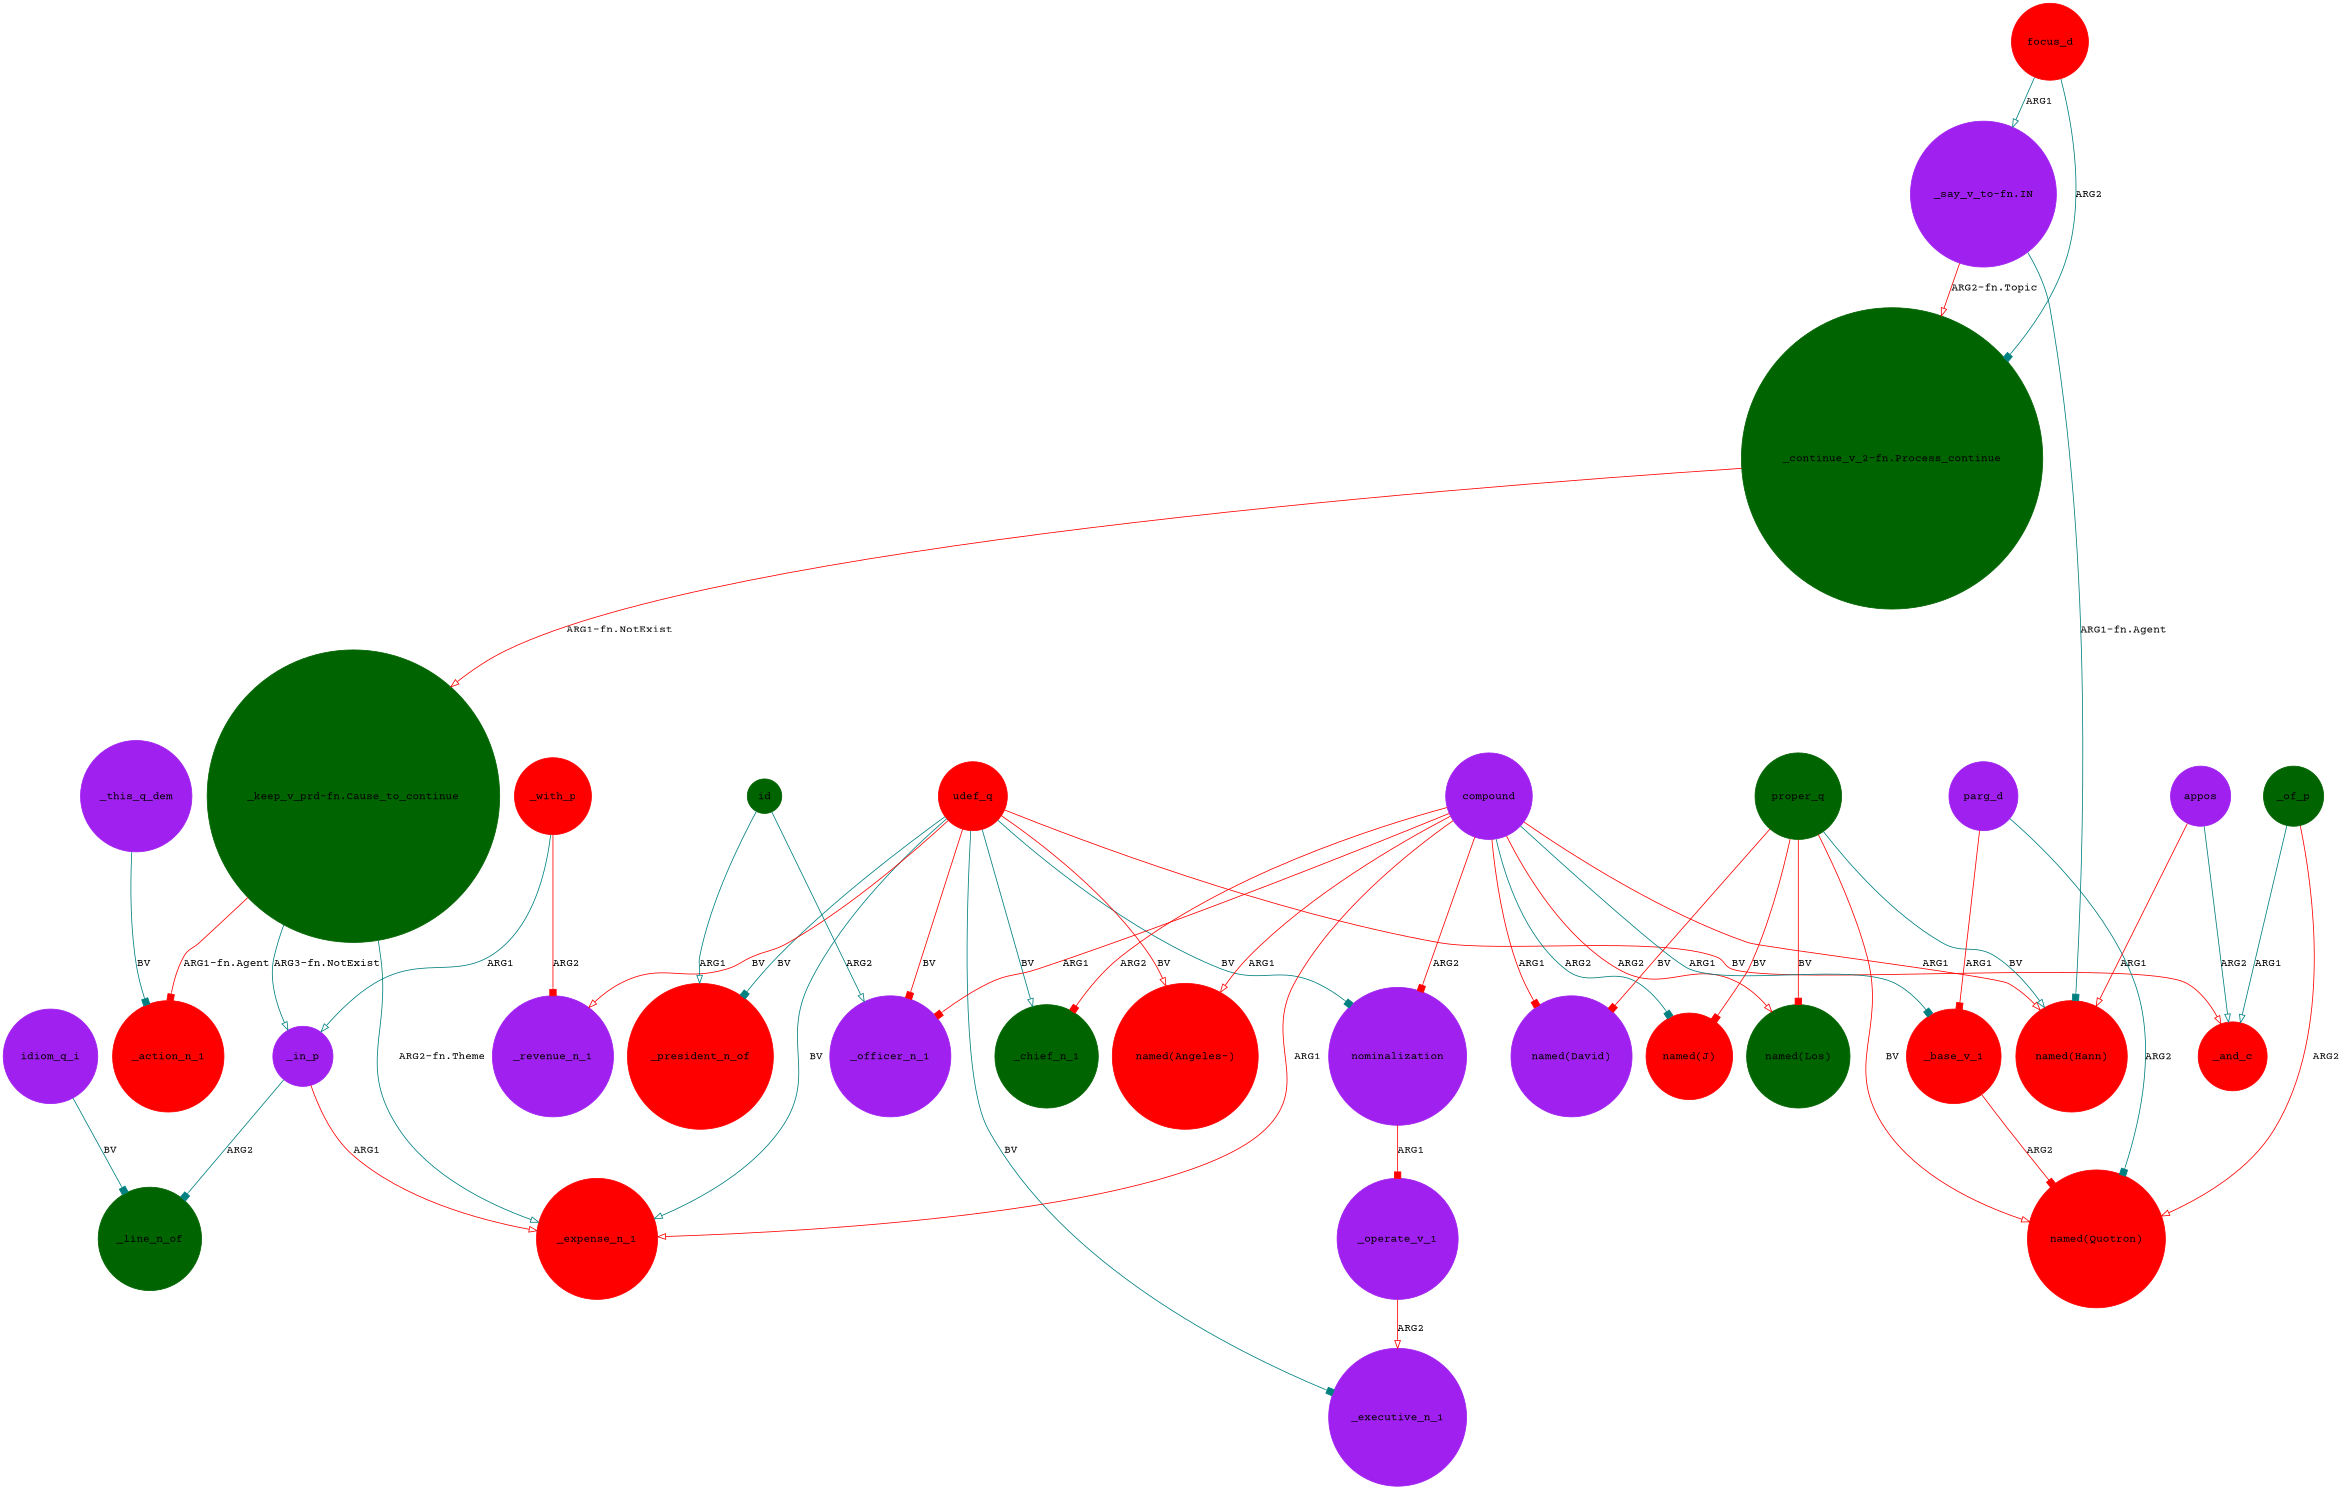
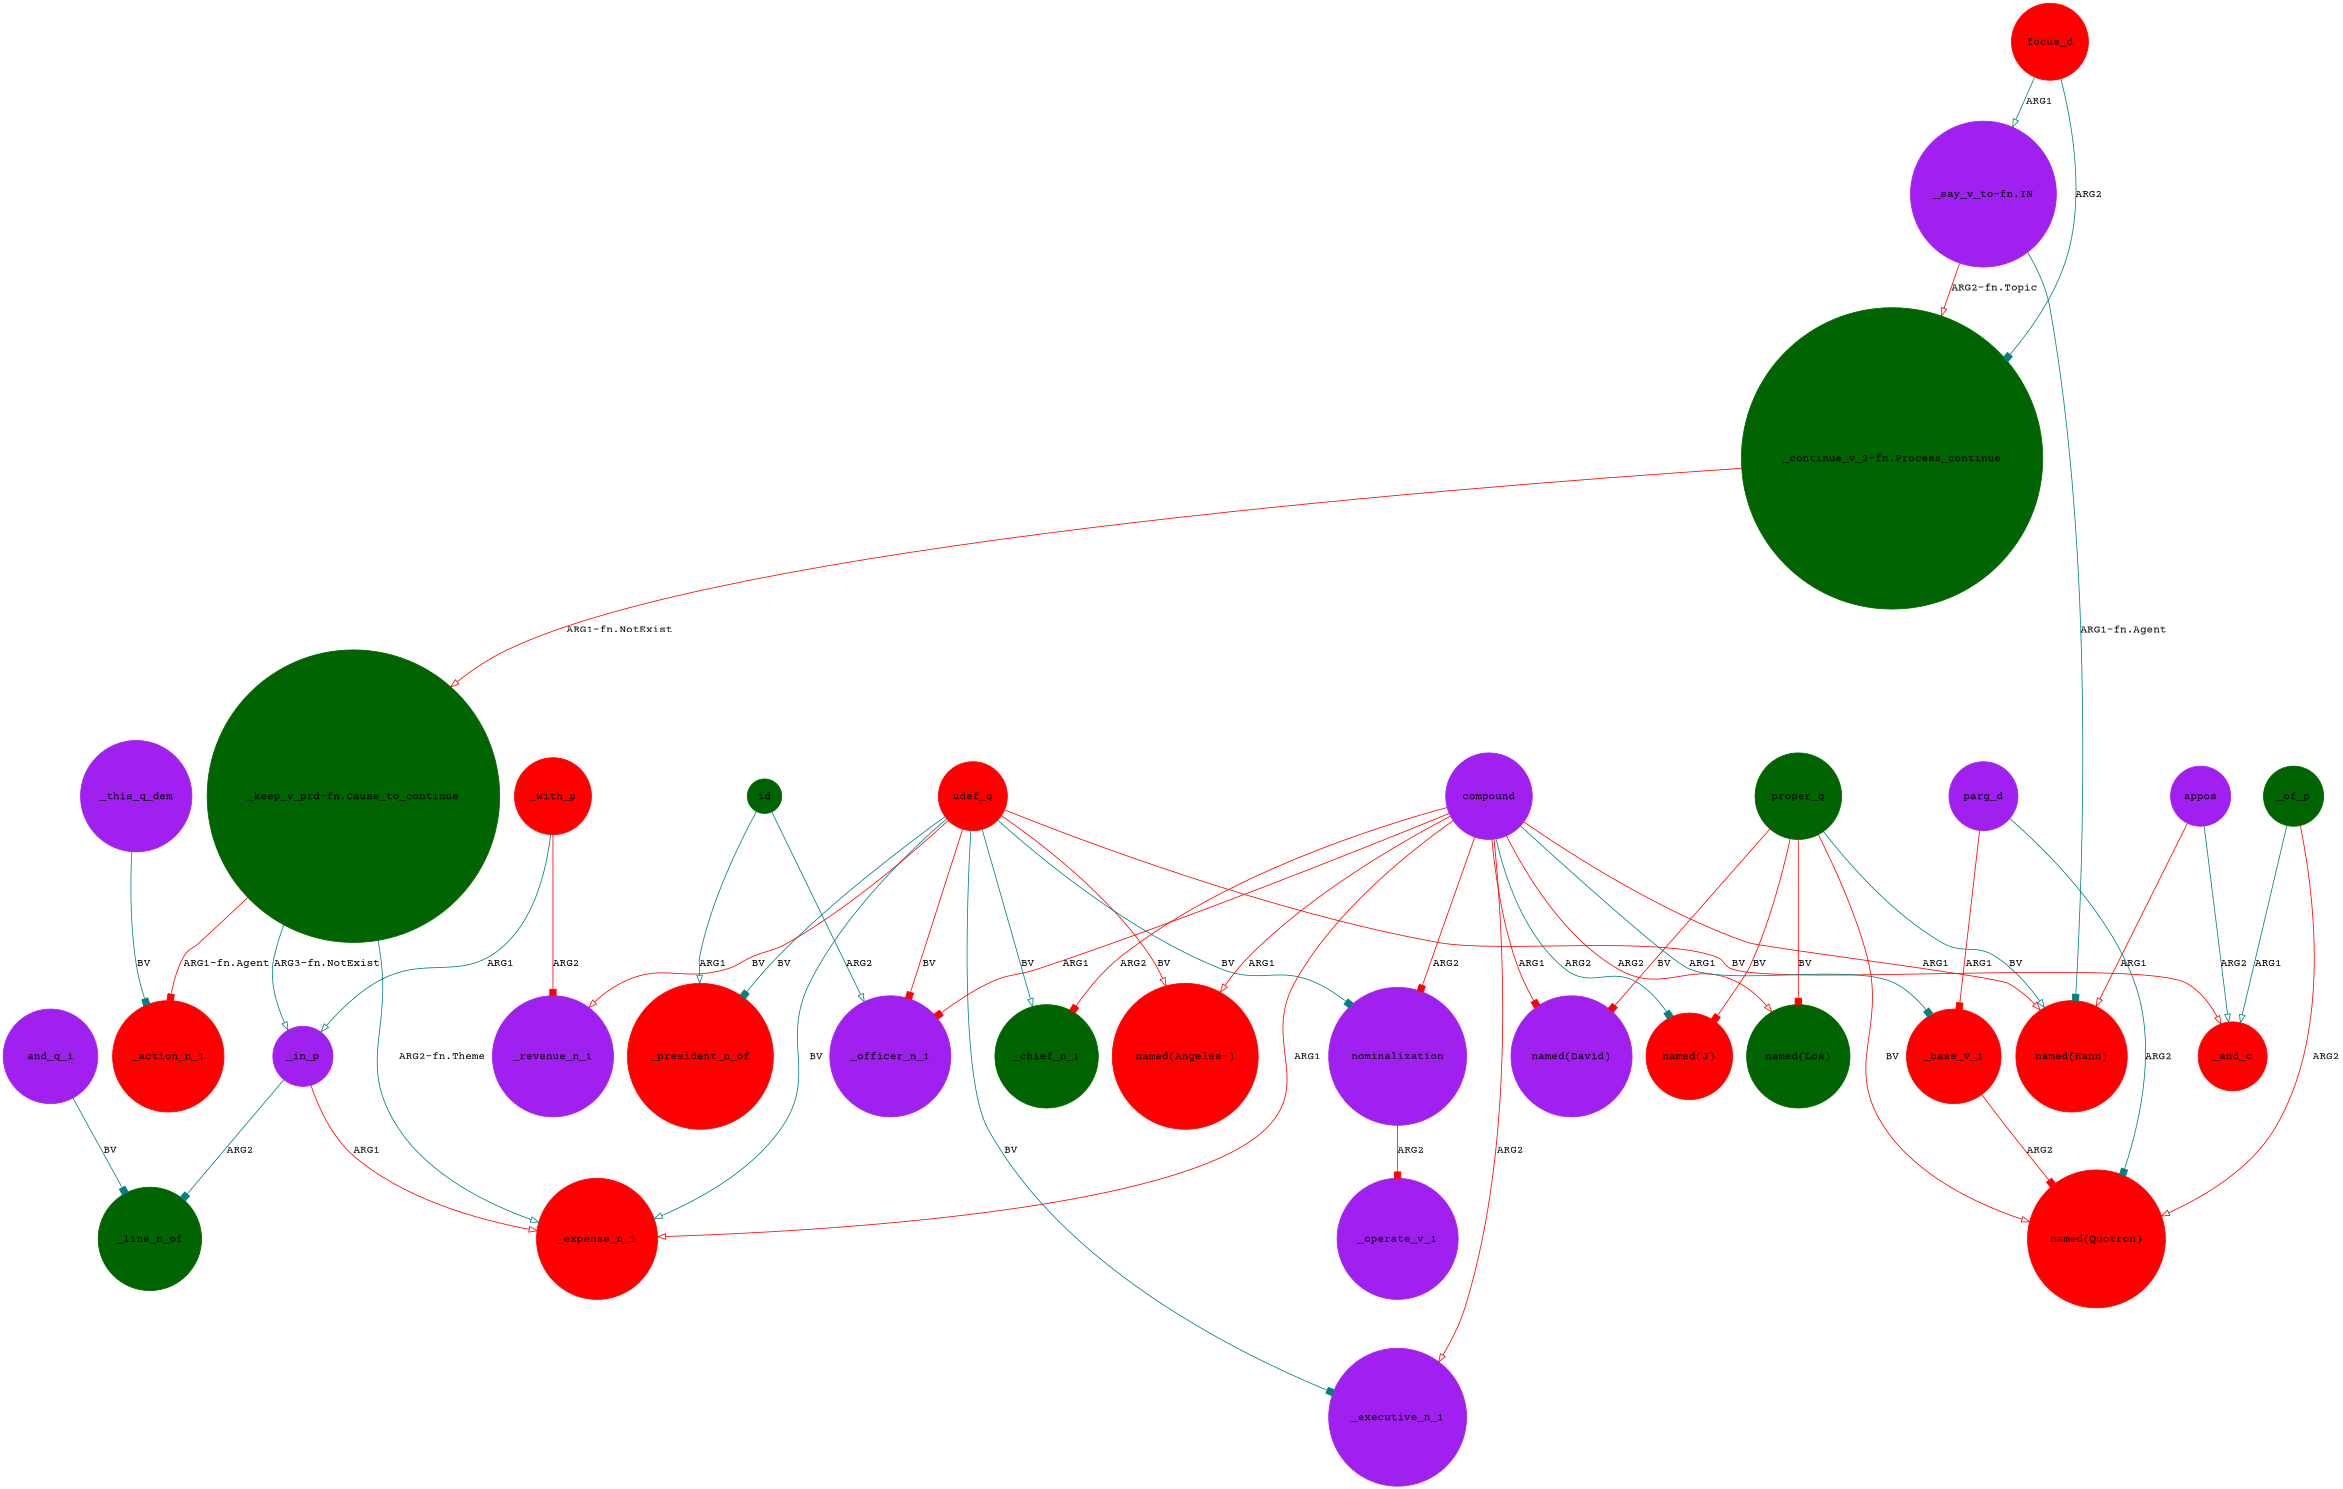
node "idiom_q_i": label "idiom_q_i" -> "and_q_i"
edge "nominalization" -> "_operate_v_1": label "ARG1" -> "ARG2"
edge "_operate_v_1" -> "_executive_n_1": now "compound" -> "_executive_n_1"
